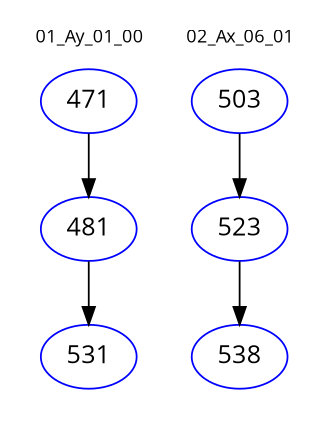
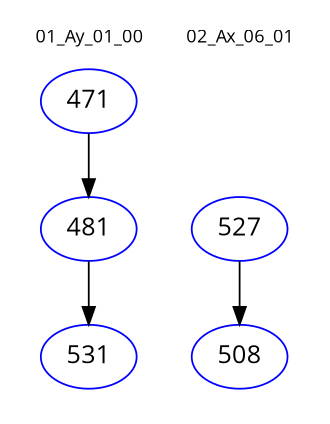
node "503": removed
node "523": label "523" -> "527"
node "538": label "538" -> "508"
